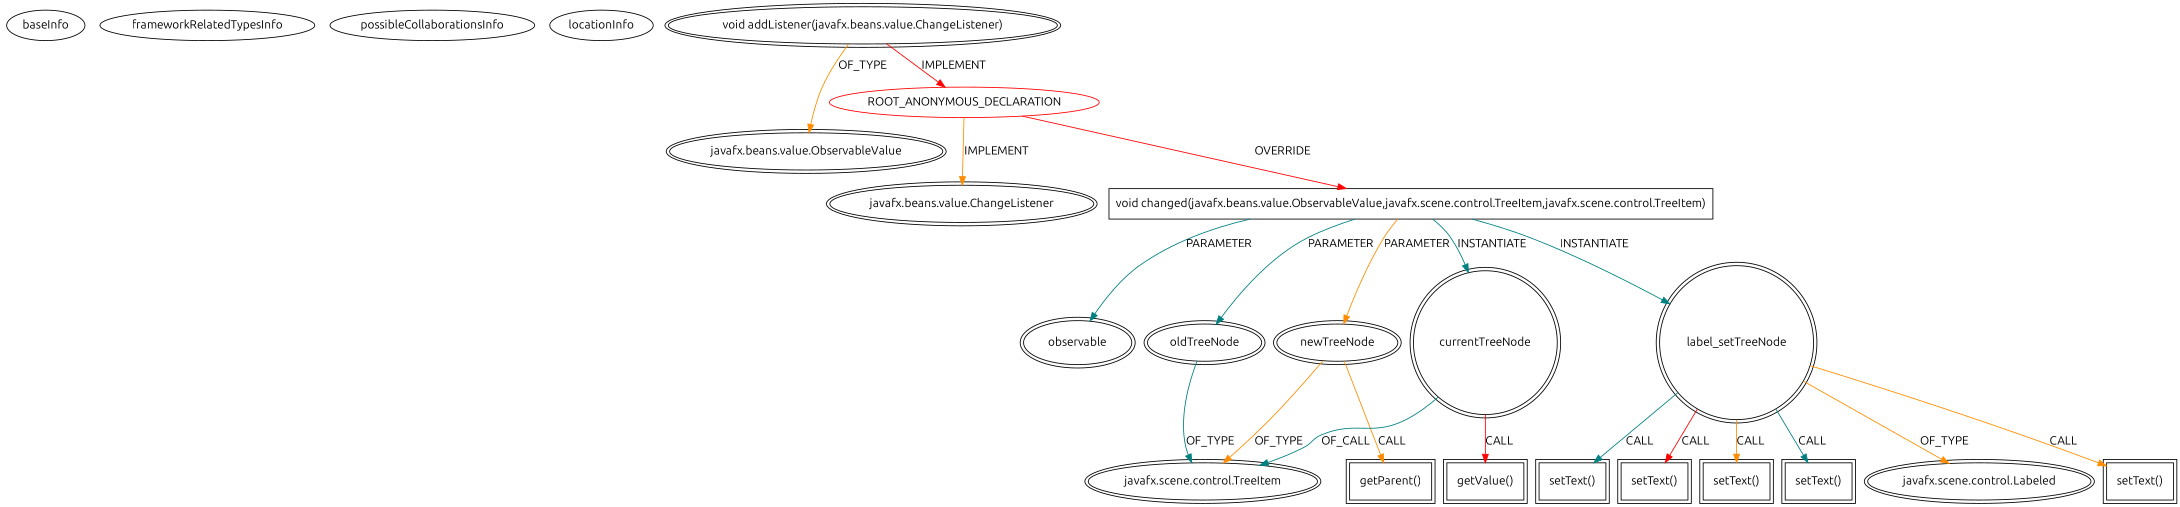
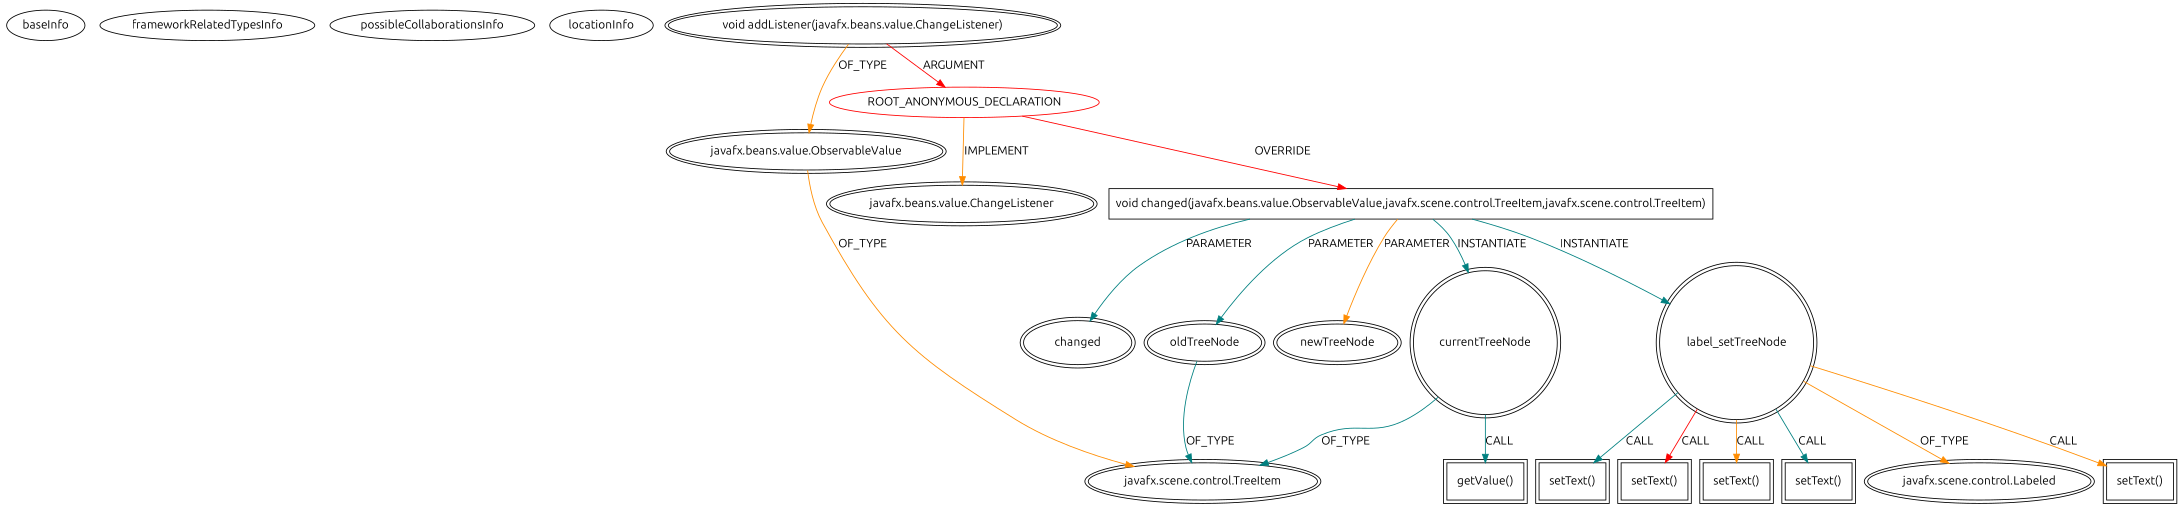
edge "void addListener(javafx.beans.value.ChangeListener)" -> "ROOT_ANONYMOUS_DECLARATION": label "IMPLEMENT" -> "ARGUMENT"
node "observable": label "observable" -> "changed"
edge "newTreeNode" -> "javafx.scene.control.TreeItem": now "javafx.beans.value.ObservableValue" -> "javafx.scene.control.TreeItem"
edge "currentTreeNode" -> "getValue()": color red -> teal
edge "currentTreeNode" -> "javafx.scene.control.TreeItem": label "OF_CALL" -> "OF_TYPE"
node "getParent()": removed
